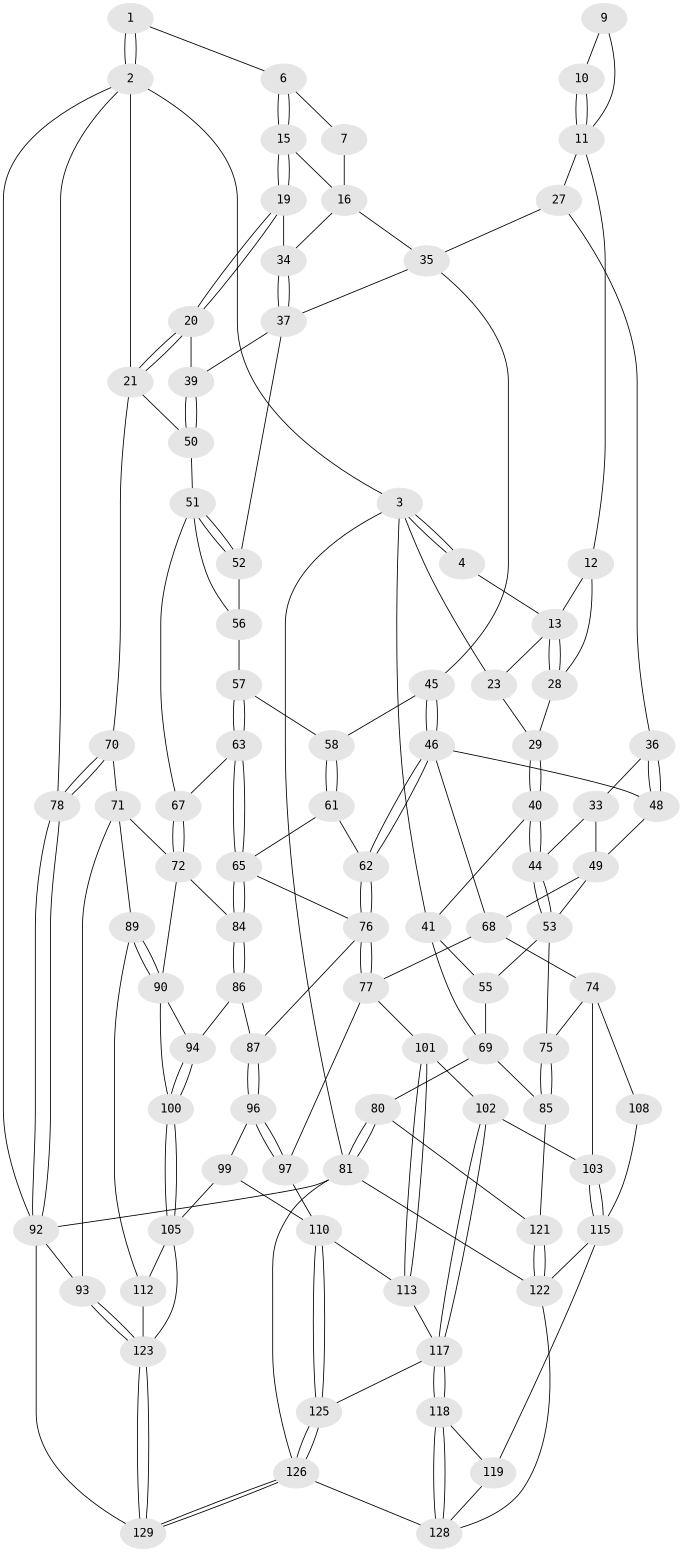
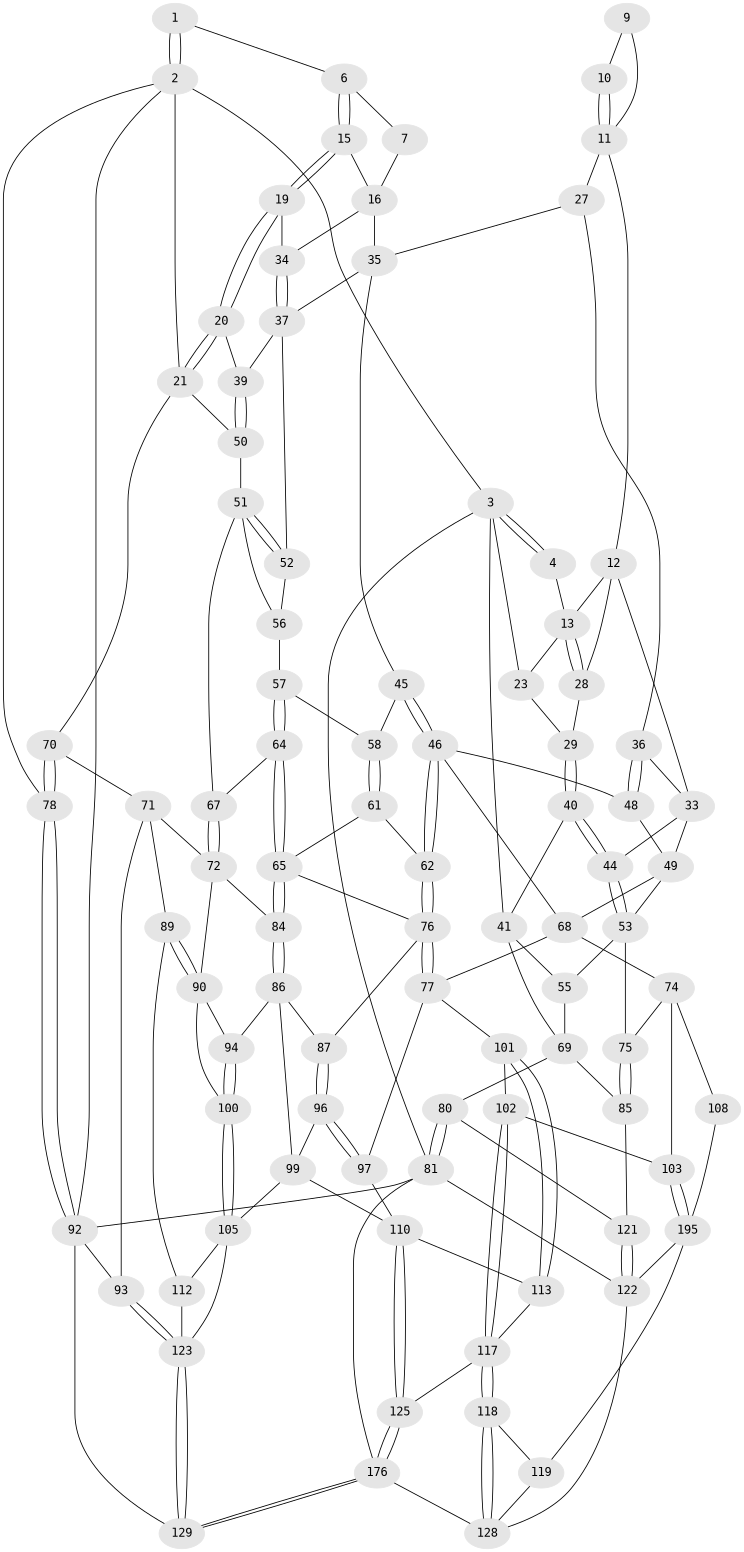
edge "12" -- "33": added
node "63": label "63" -> "64"
edge "86" -- "99": added
node "115": label "115" -> "195"
node "126": label "126" -> "176"
